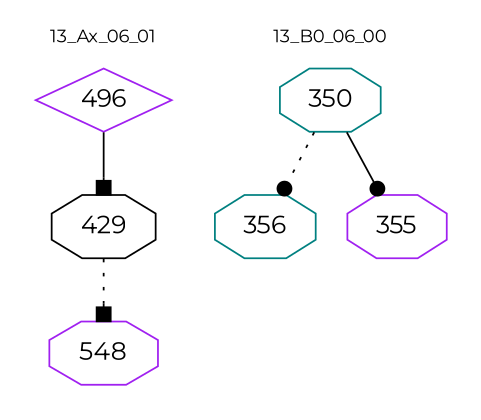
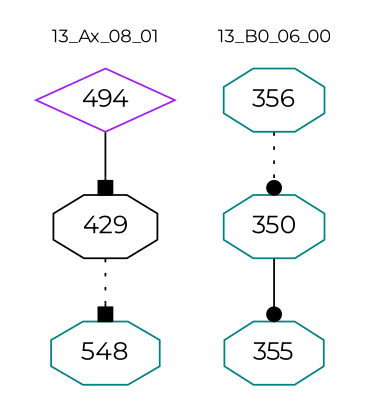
cluster "13_Ax_06_01": label "13_Ax_06_01" -> "13_Ax_08_01"
node "496": label "496" -> "494"
edge "350" -> "356": reversed
node "355": color purple -> teal
node "548": color purple -> teal
